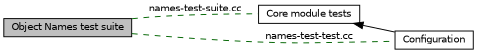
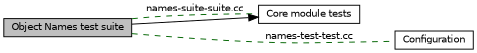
edge "Core module tests" -- "Object Names test suite": label "names-test-suite.cc" -> "names-suite-suite.cc"
edge "Configuration" -> "Core module tests": now "Object Names test suite" -> "Core module tests"
